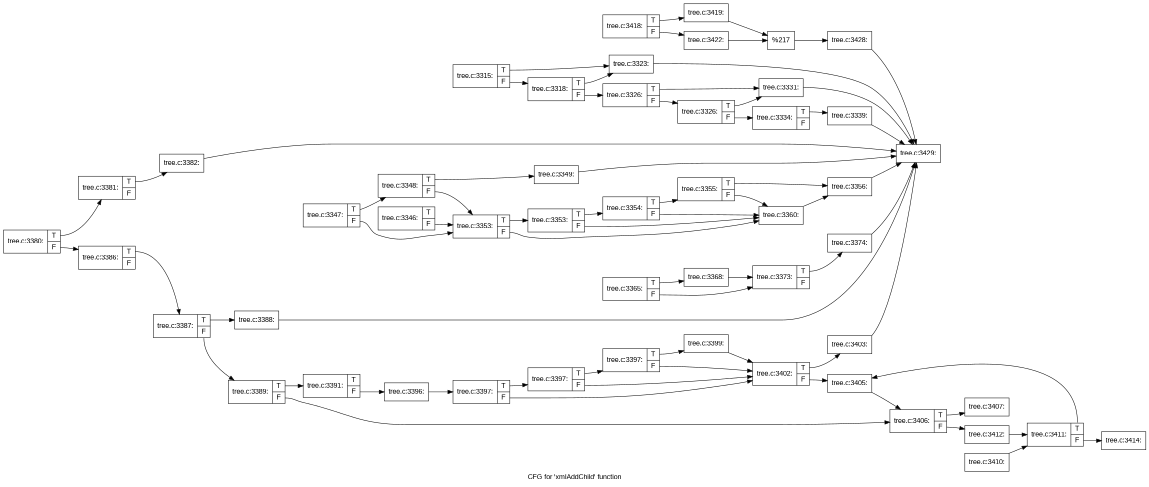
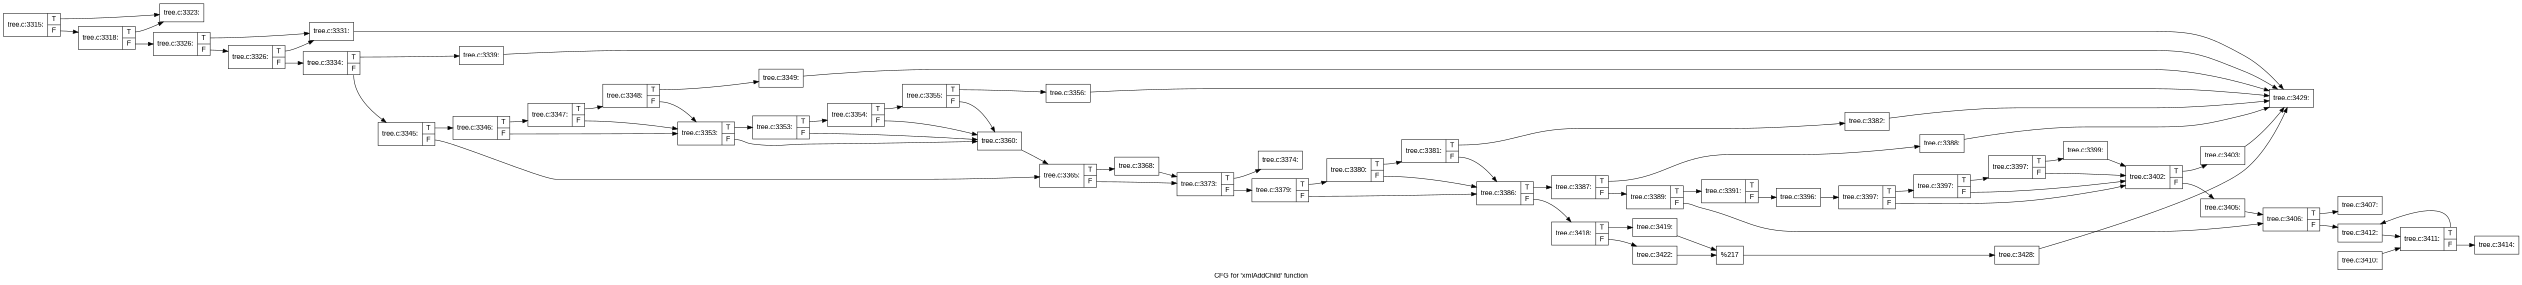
edge "tree.c:3323:" -> "tree.c:3429:": removed
edge "tree.c:3346:" -> "tree.c:3347:": added
node "tree.c:3345:": added
edge "tree.c:3381:" -> "tree.c:3386:": added
node "tree.c:3379:": added
edge "tree.c:3360:" -> "tree.c:3356:": now "tree.c:3360:" -> "tree.c:3365:"
edge "tree.c:3374:" -> "tree.c:3429:": removed
edge "tree.c:3386:" -> "tree.c:3418:": added
edge "tree.c:3411:" -> "tree.c:3405:": now "tree.c:3411:" -> "tree.c:3412:"
